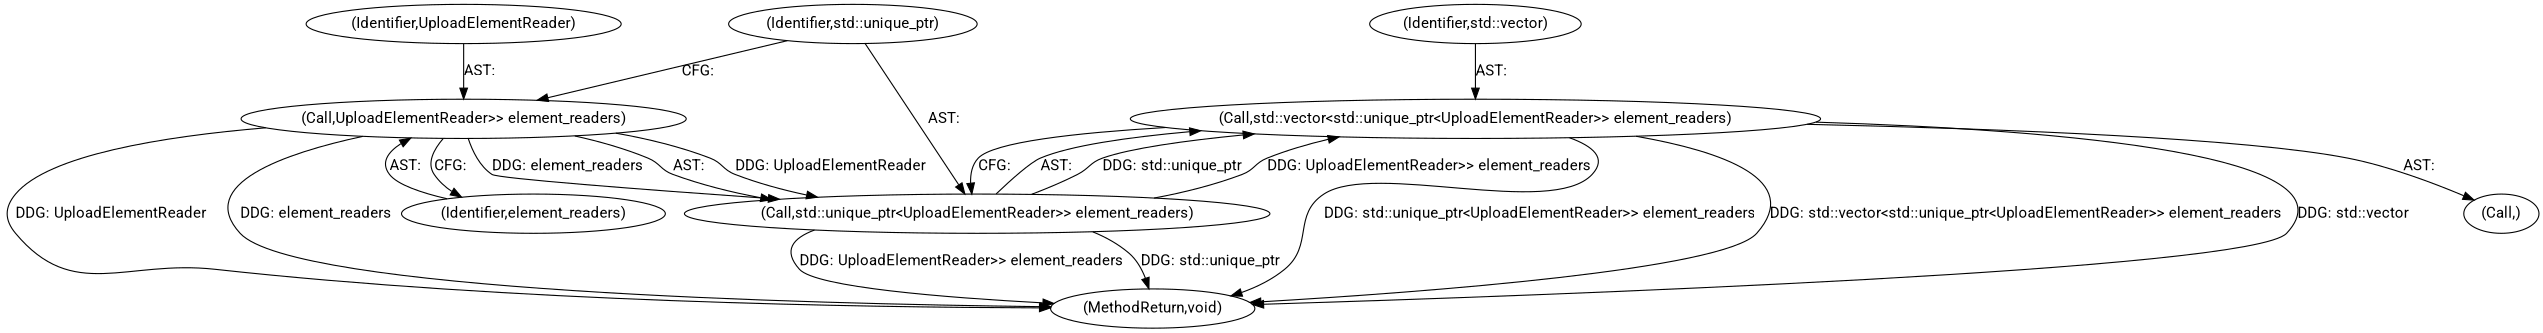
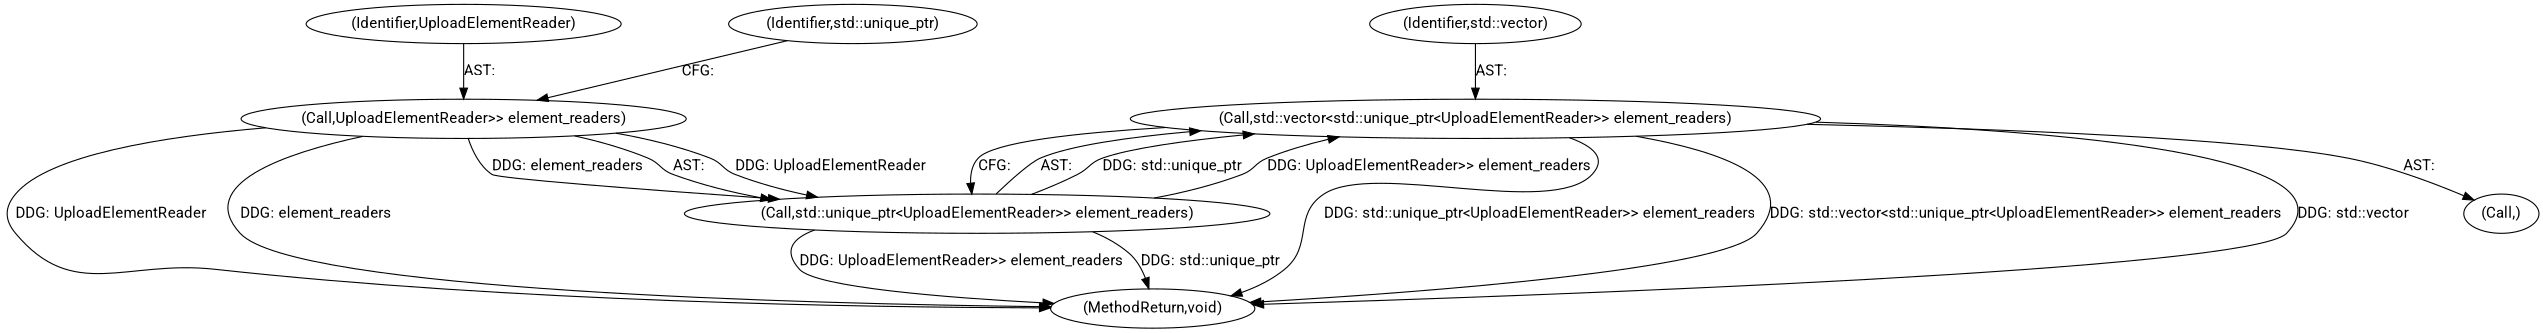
edge "(Identifier,std::unique_ptr)" -> "(Call,std::unique_ptr<UploadElementReader>> element_readers)": removed, label "AST:"
node "(Identifier,element_readers)": removed
